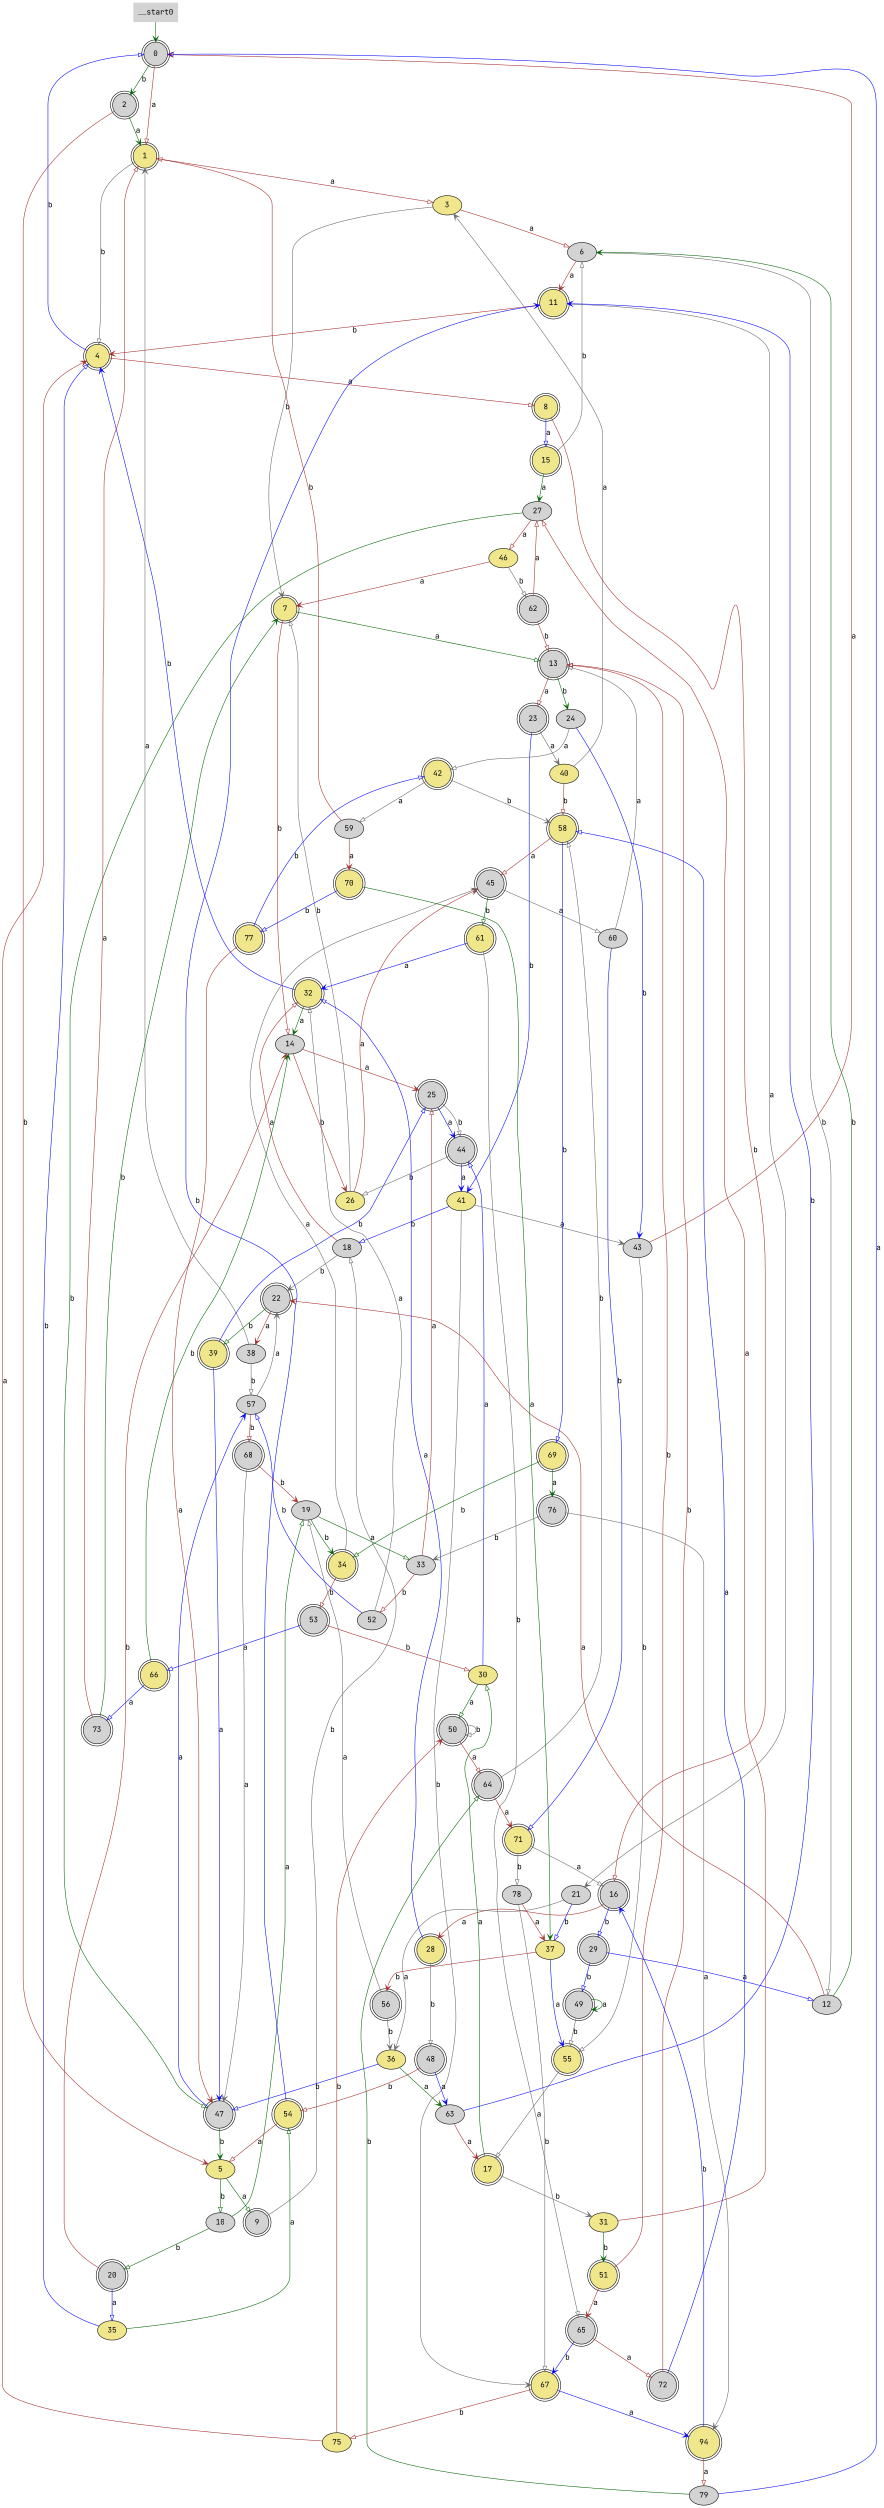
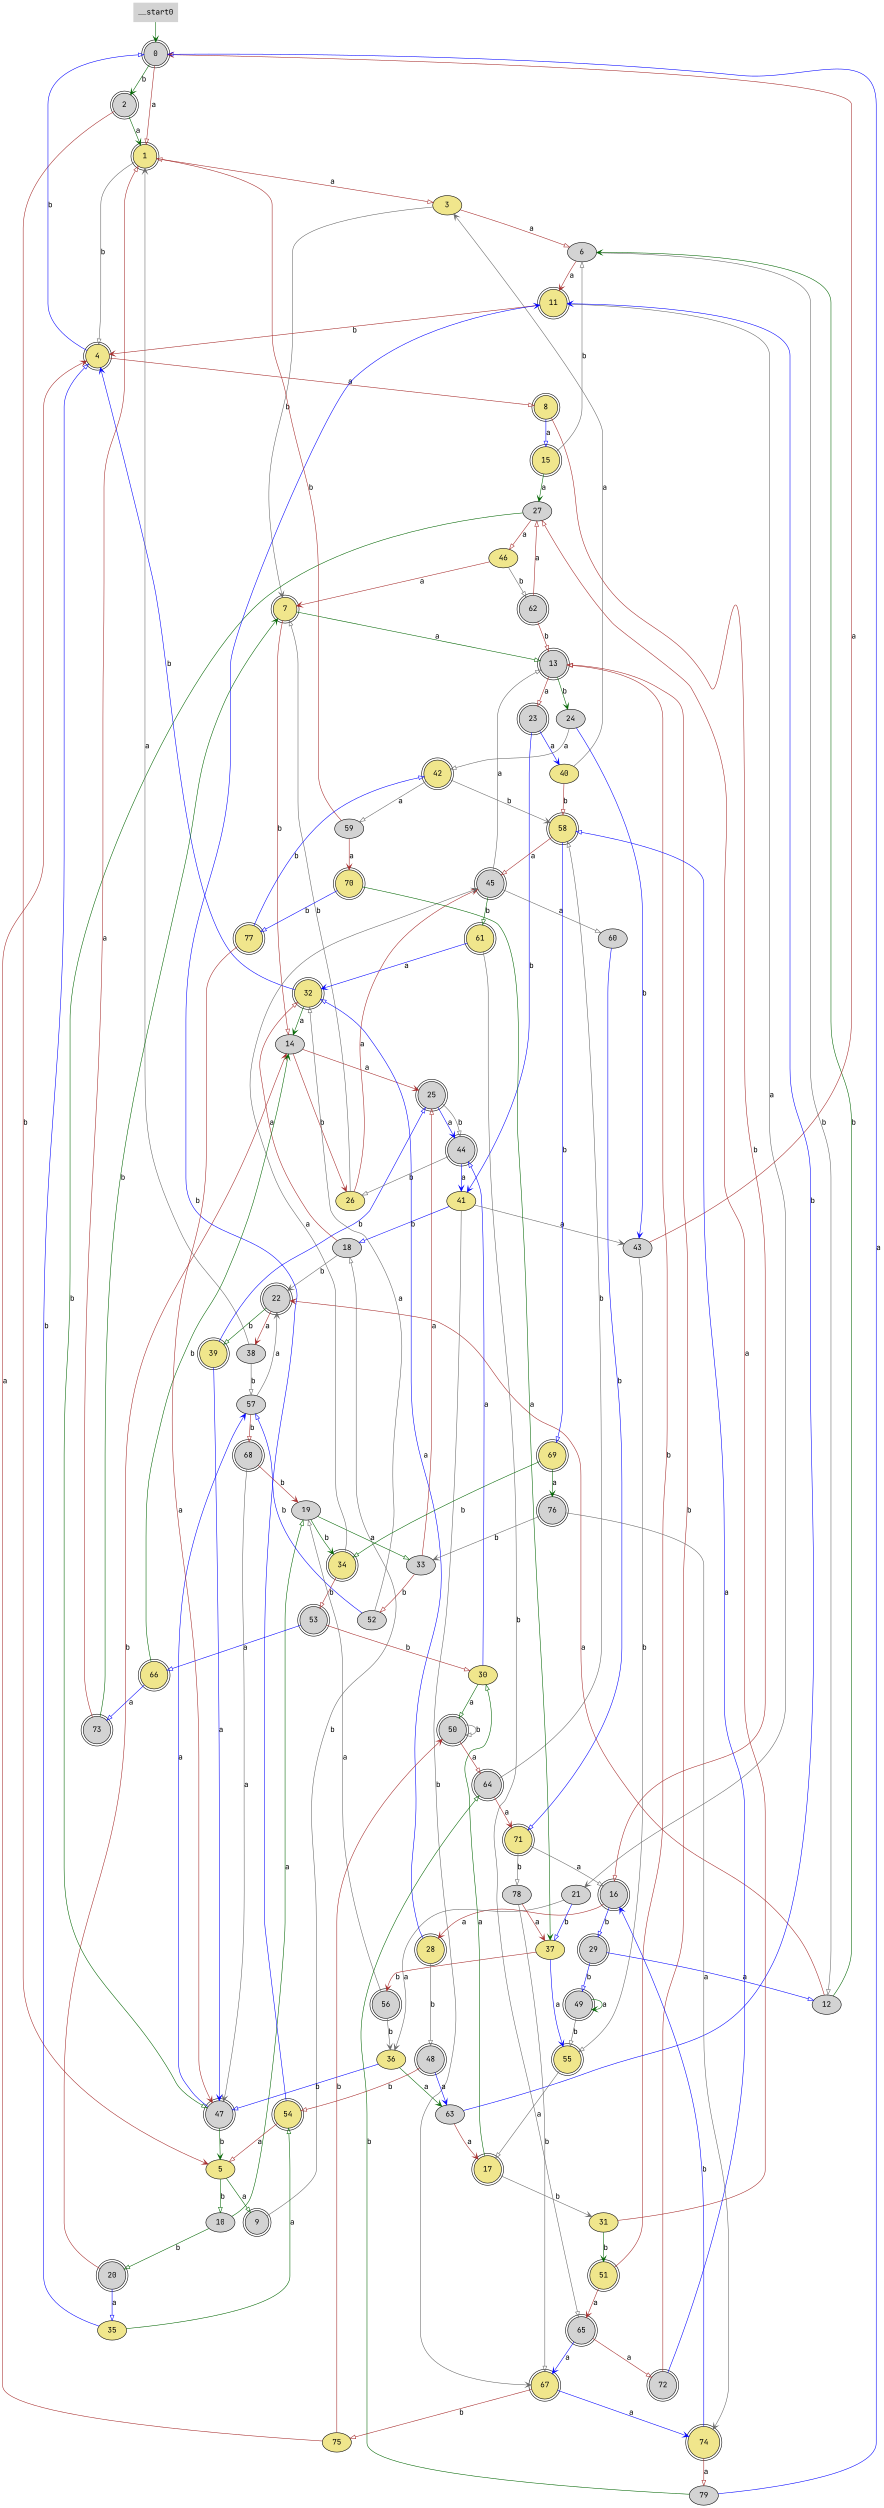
edge "23" -> "40": color gray40 -> blue
edge "60" -> "13": now "45" -> "13"
edge "65" -> "67": label "b" -> "a"
node "94": label "94" -> "74"
